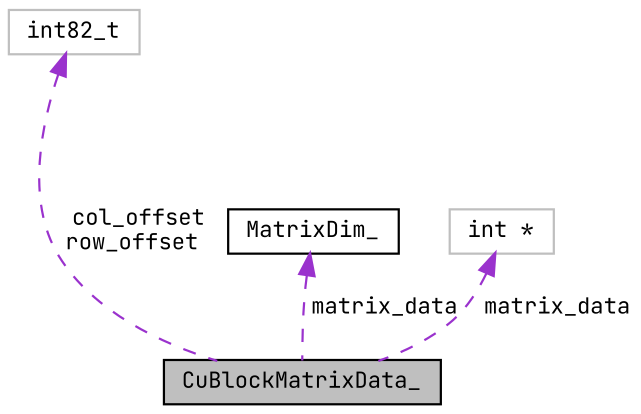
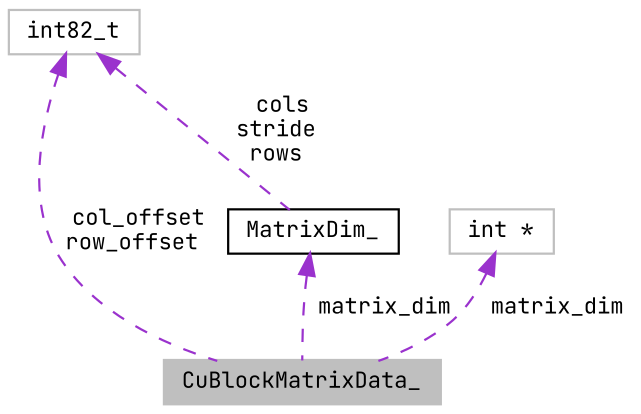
edge "MatrixDim_" -> "int82_t": added, label "cols stride rows"
edge "CuBlockMatrixData_" -> "MatrixDim_": label " matrix_data" -> " matrix_dim"
edge "CuBlockMatrixData_" -> "int *": label " matrix_data" -> " matrix_dim"
node "CuBlockMatrixData_": color black -> grey75
